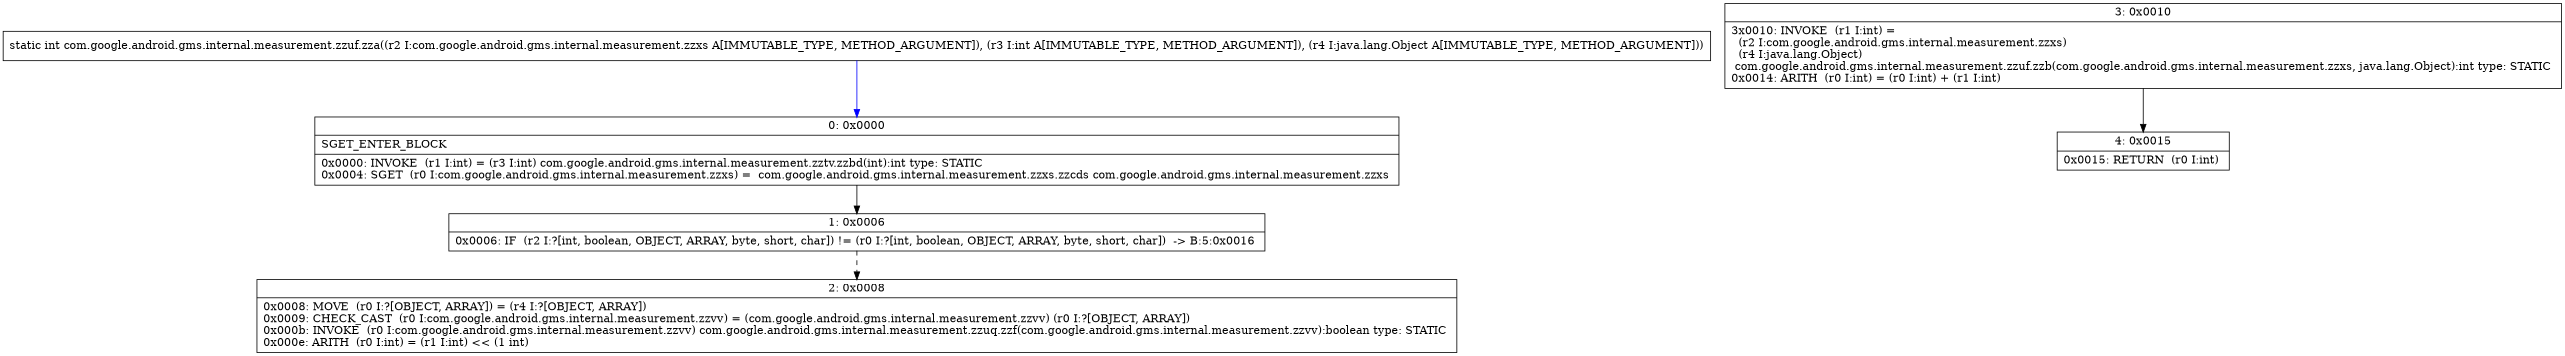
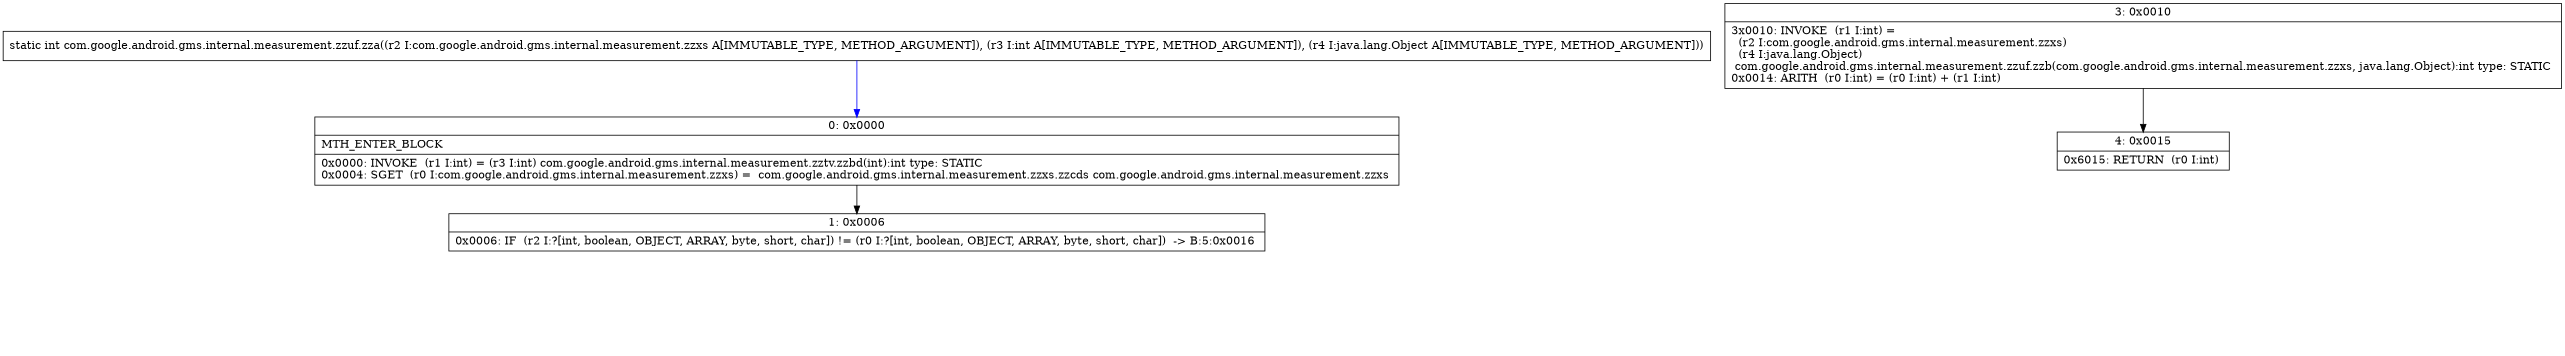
node "0: 0x0000": text "SGET_ENTER_BLOCK" -> "MTH_ENTER_BLOCK"
node "4: 0x0015": text "0x0015: RETURN  (r0 I:int)" -> "0x6015: RETURN  (r0 I:int)"
node "2: 0x0008": removed
